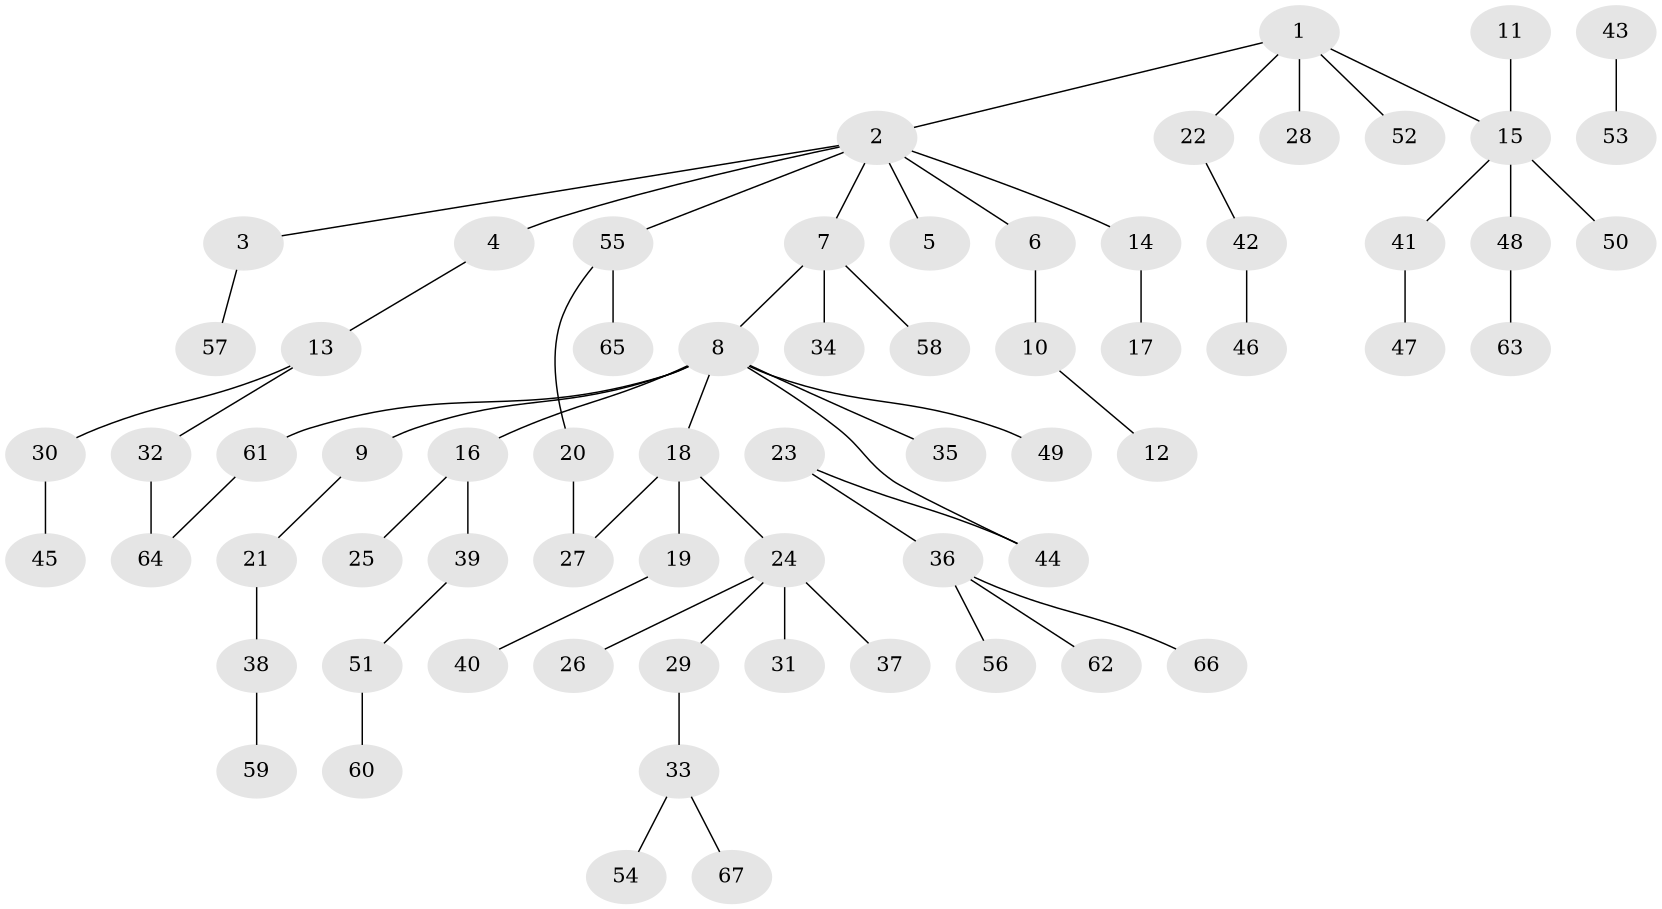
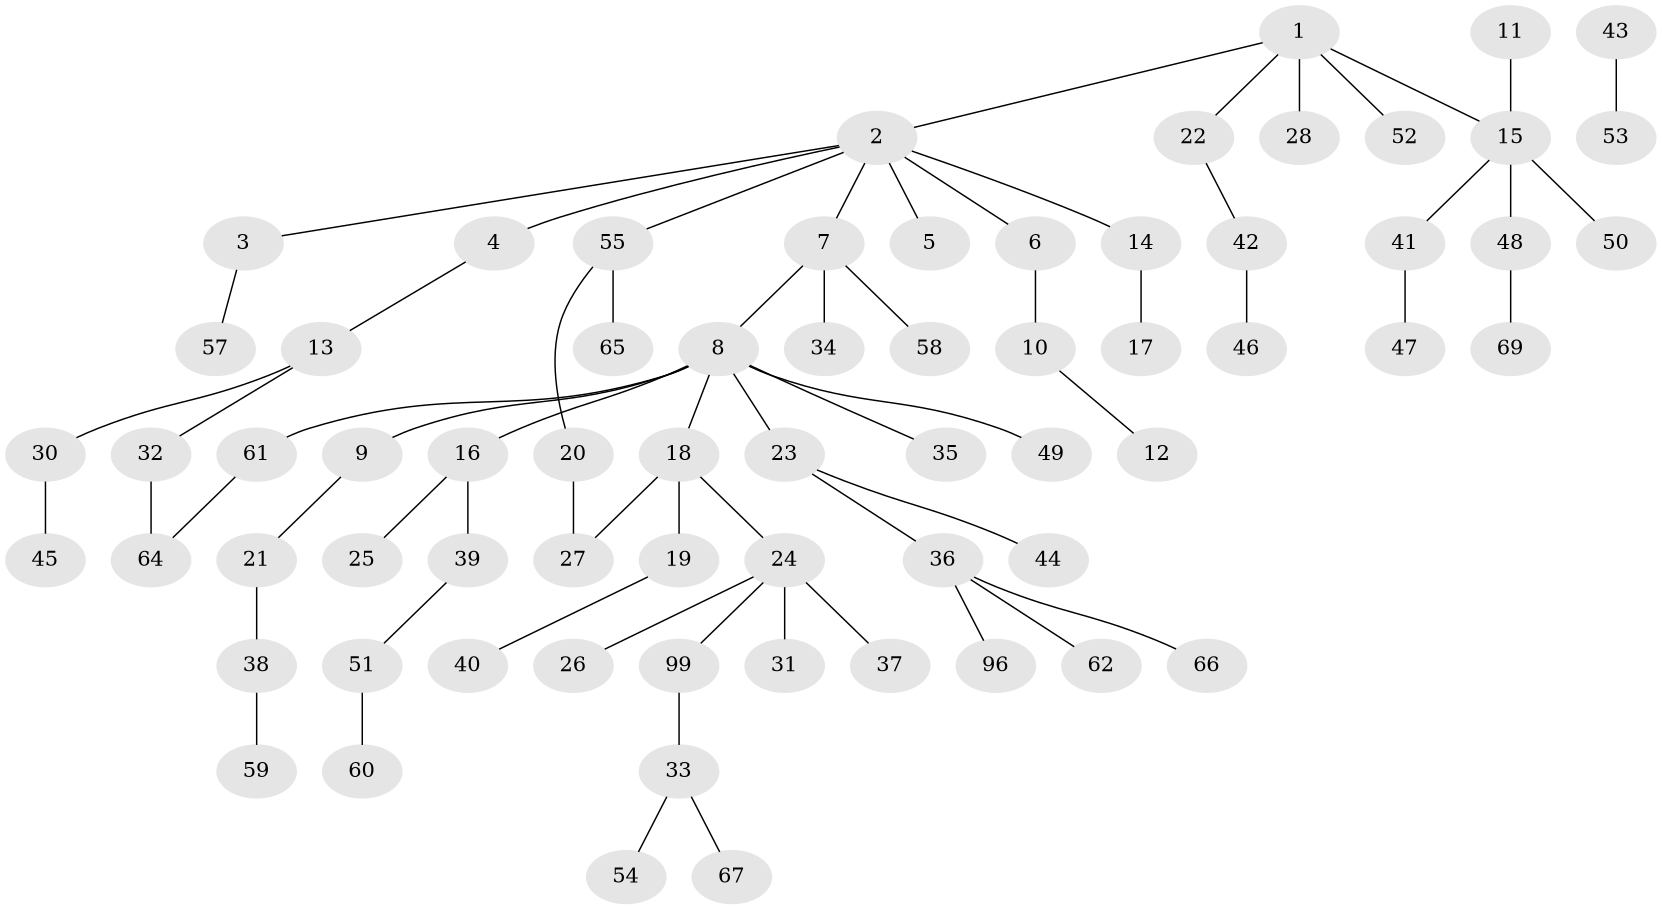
node "63": label "63" -> "69"
edge "8" -- "44": now "8" -- "23"
node "29": label "29" -> "99"
node "56": label "56" -> "96"
